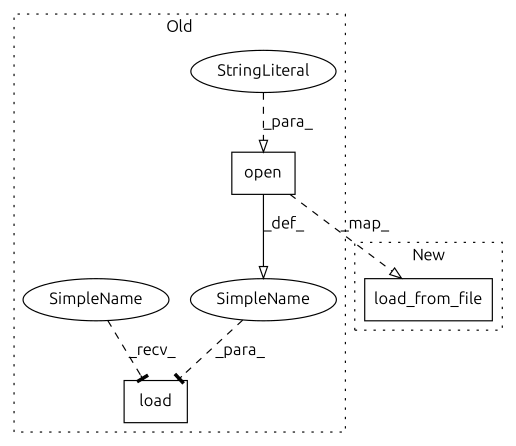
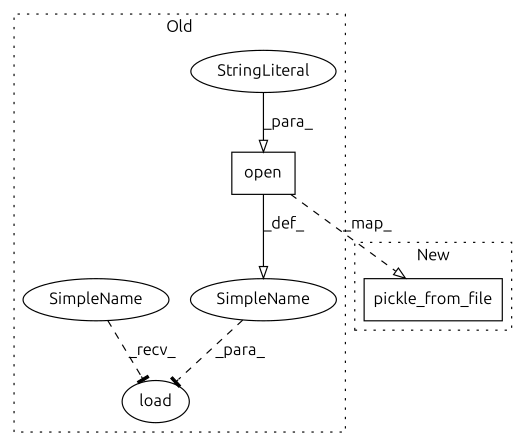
edge "StringLiteral" -> "open": style dashed -> solid
node "load_from_file": label "load_from_file" -> "pickle_from_file"
node "load": shape box -> ellipse
